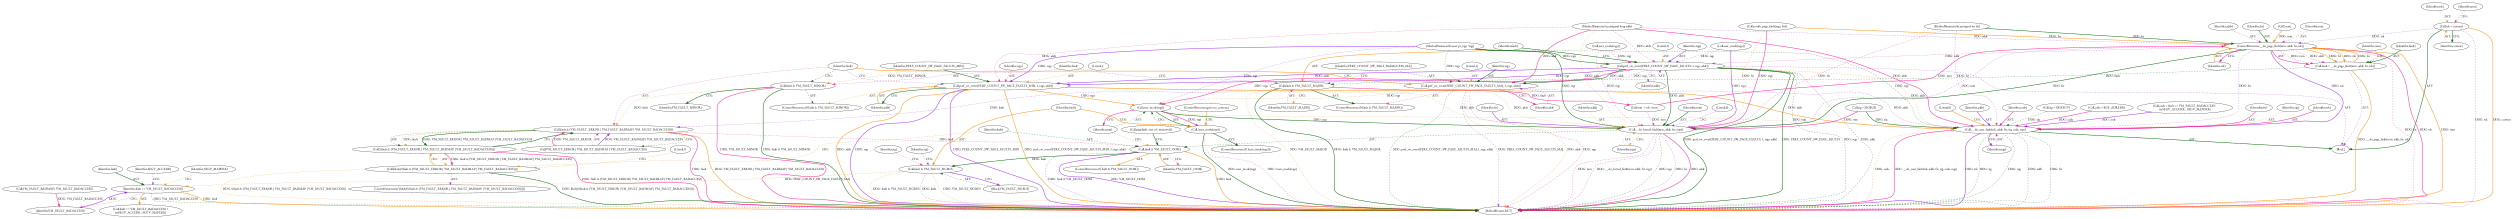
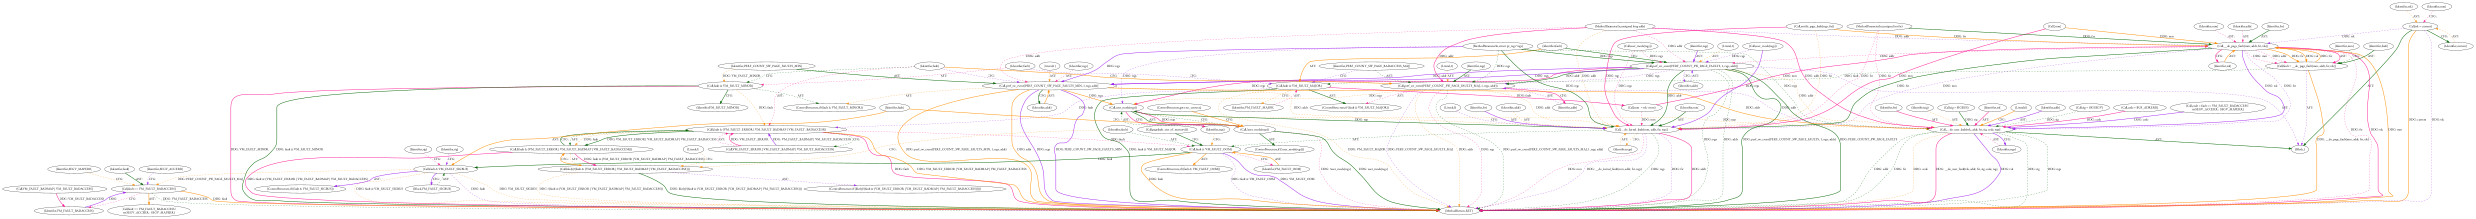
node "(MethodParameterIn,user pt_regs *regs)": label "(MethodParameterIn,user pt_regs *regs)" -> "(MethodParameterIn,struct pt_regs *regs)"
node "(ControlStructure,__do_page_fault(mm, addr, fsr, tsk))": label "(ControlStructure,__do_page_fault(mm, addr, fsr, tsk))" -> "(Call,__do_page_fault(mm, addr, fsr, tsk))"
node "(Identifier,code)": removed
edge "(Call,sig = SIGBUS)" -> "(Call,__do_kernel_fault(mm, addr, fsr, regs))": now "(Call,!mm)" -> "(Call,__do_kernel_fault(mm, addr, fsr, regs))"
node "(Identifier,fault == VM_FAULT_BADACCESS)": label "(Identifier,fault == VM_FAULT_BADACCESS)" -> "(Call,fault == VM_FAULT_BADACCESS)"
node "(ControlStructure,if (fault & VM_FAULT_SIGBUS))": added
